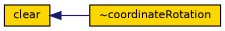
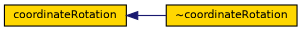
node "clear": label "clear" -> "coordinateRotation"
